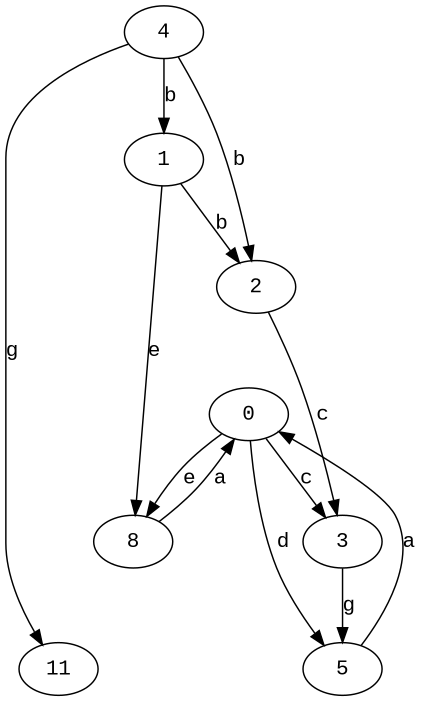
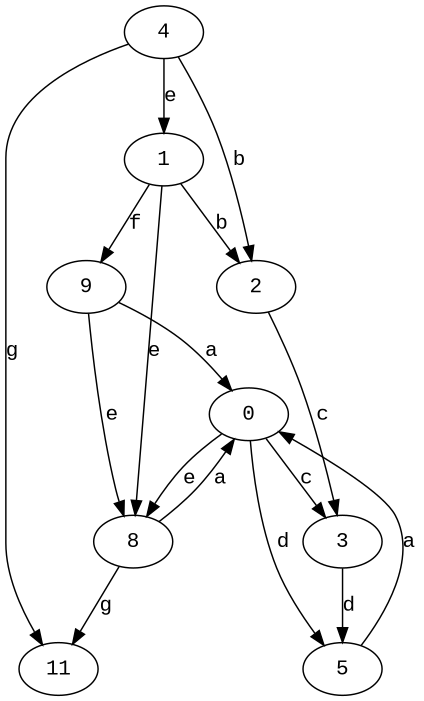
edge "4" -> "1": label "b" -> "e"
node "9": added
edge "8" -> "11": added, label "g"
edge "3" -> "5": label "g" -> "d"
